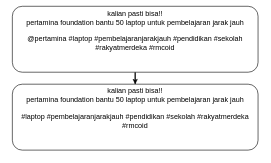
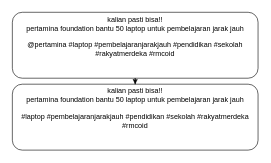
node "kalian pasti bisa!! pertamina foundation bantu 50 laptop untuk pembelajaran jarak jauh @pertamina #laptop #pembelajaranjarakjauh #pendidikan #sekolah #rakyatmerdeka #rmcoid": moved (135, 39) -> (135, 45)
